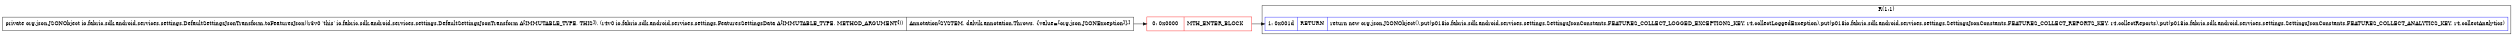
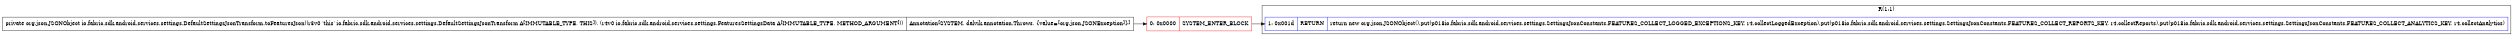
node "0: 0x0000": text "MTH_ENTER_BLOCK" -> "SYSTEM_ENTER_BLOCK"
